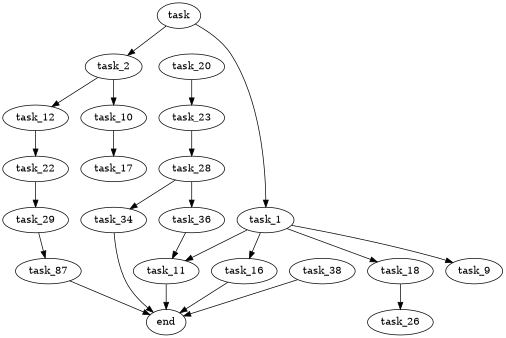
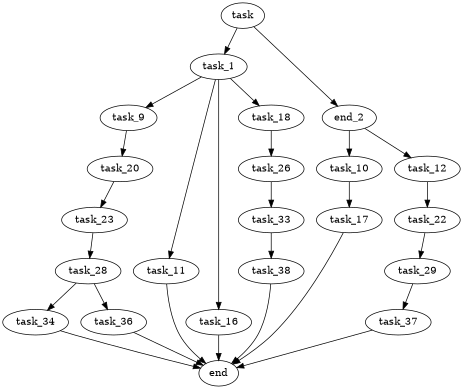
node "task_2": label "task_2" -> "end_2"
edge "task_9" -> "task_20": added
node "task_33": added
edge "task_36" -> "task_11": now "task_36" -> "end"
node "task_87": label "task_87" -> "task_37"
edge "task_17" -> "end": added
